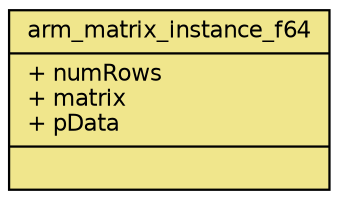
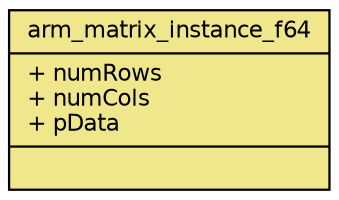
node "arm_matrix_instance_f64": text "+ matrix" -> "+ numCols"
